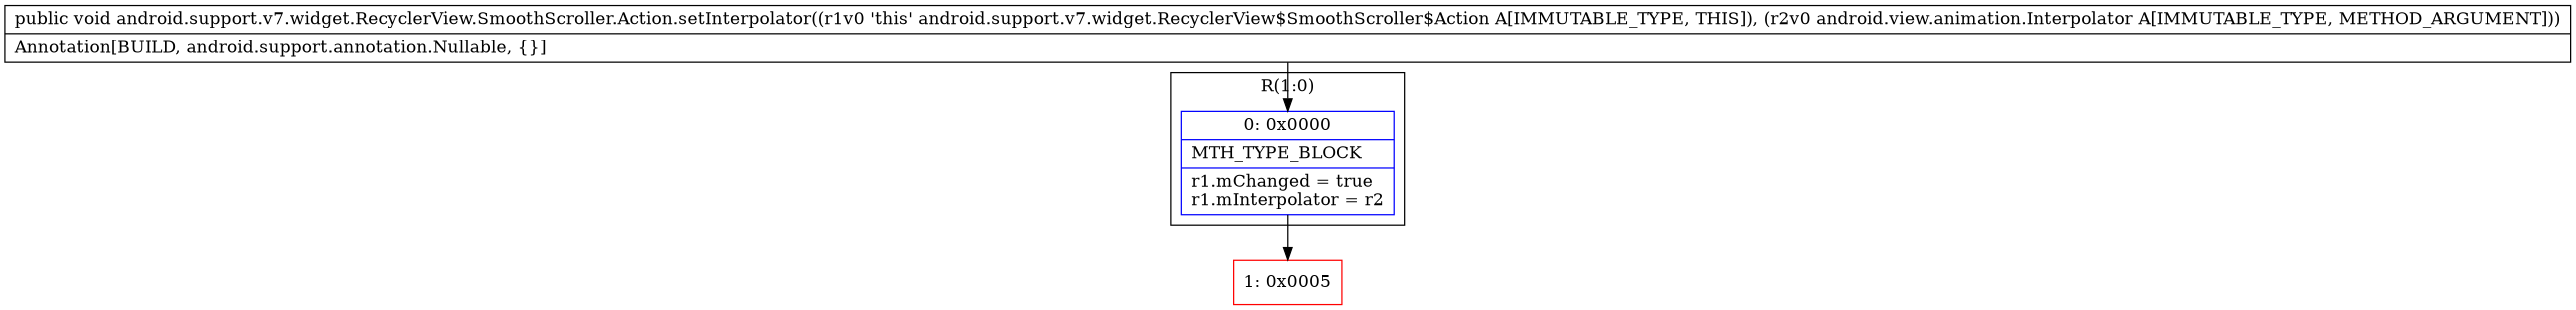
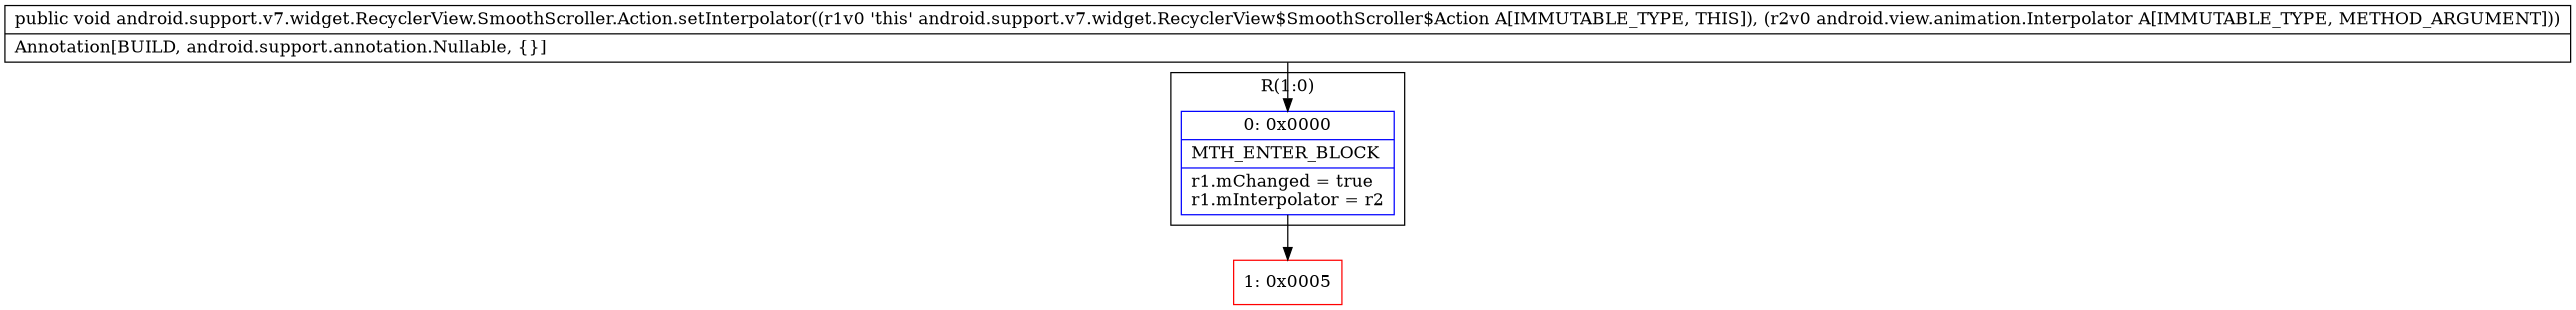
node "0: 0x0000": text "MTH_TYPE_BLOCK" -> "MTH_ENTER_BLOCK"
